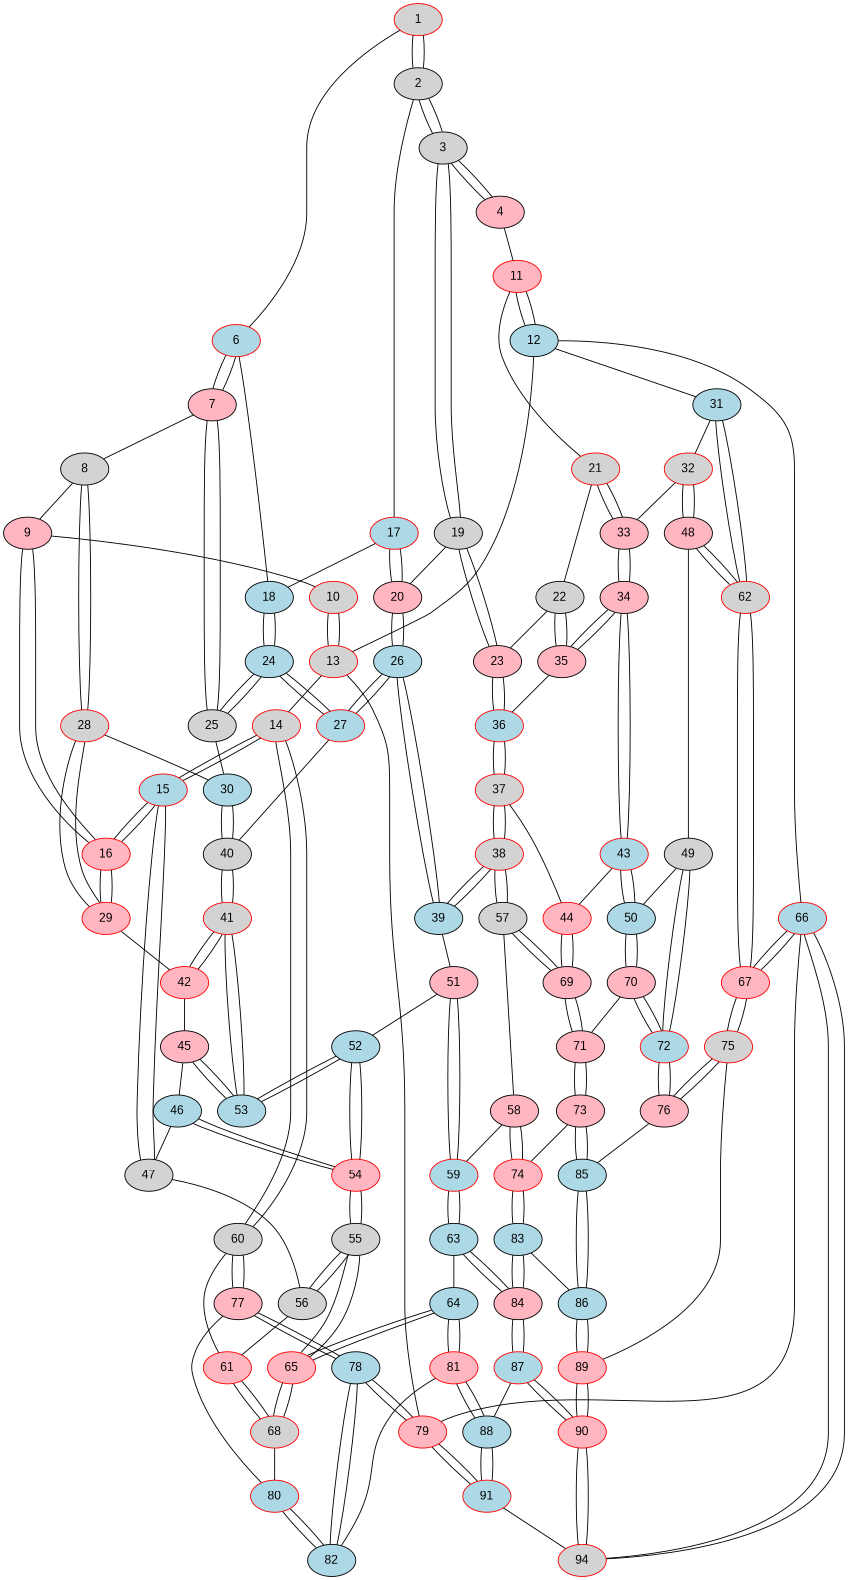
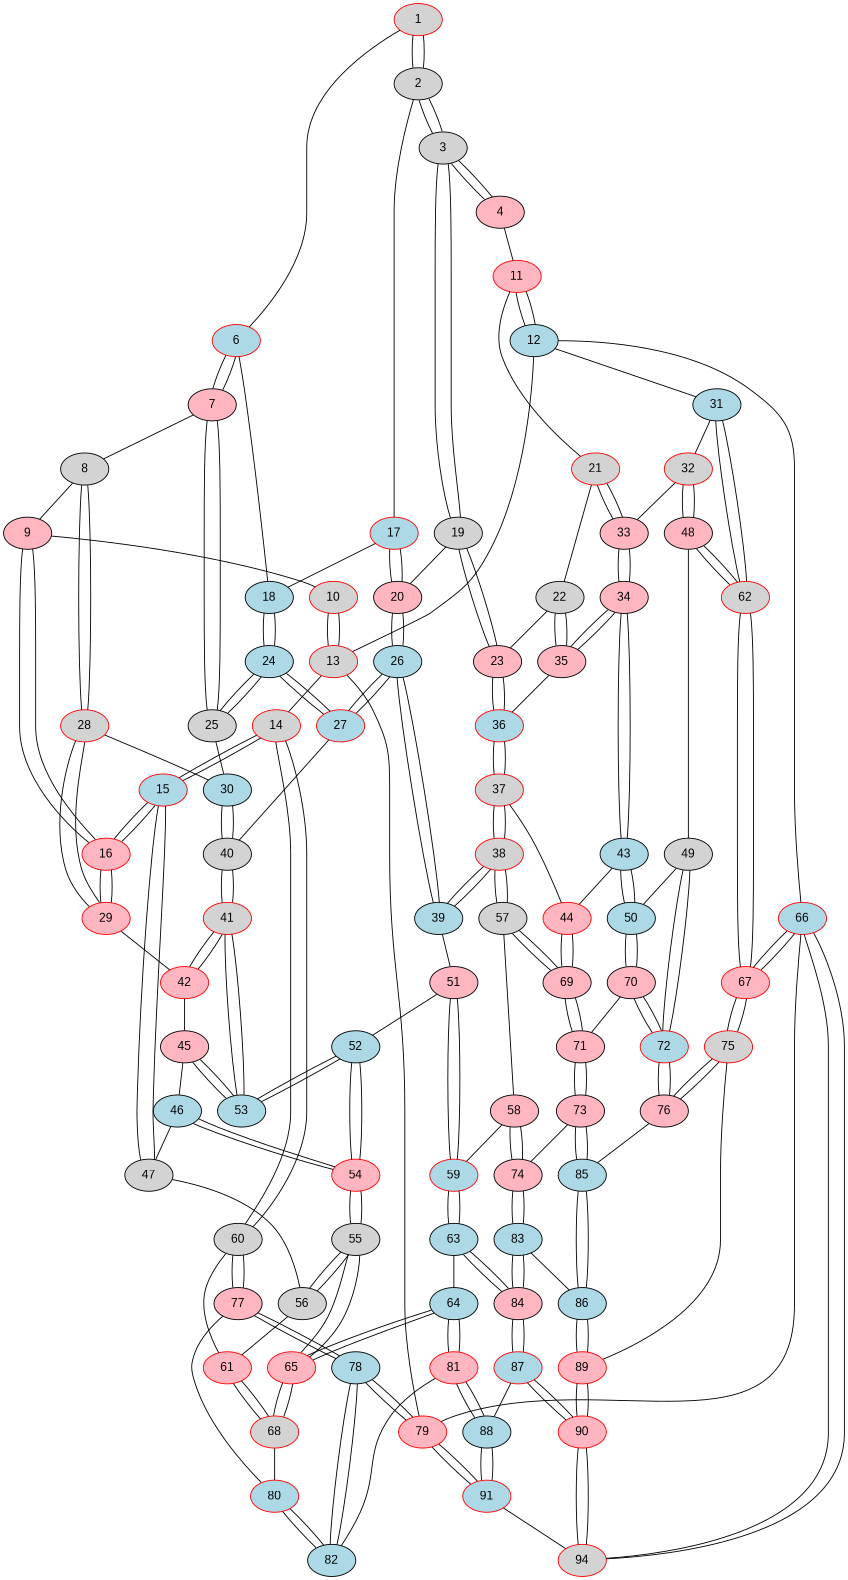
node "43": color red -> black
node "74": color red -> black
